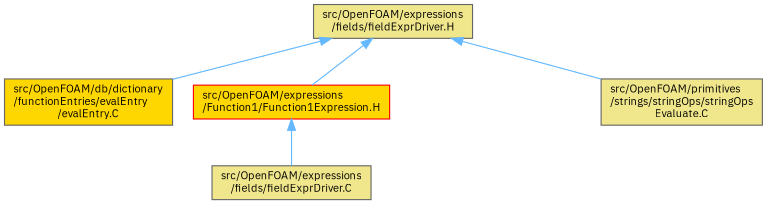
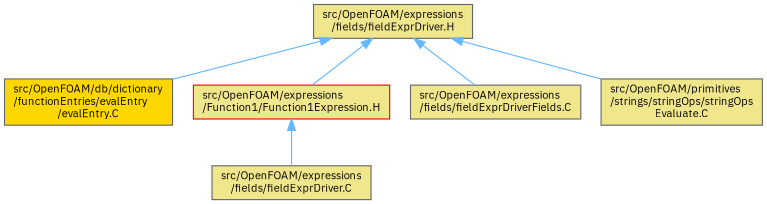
node "src/OpenFOAM/expressions /Function1/Function1Expression.H": fillcolor gold -> khaki
node "src/OpenFOAM/expressions /fields/fieldExprDriverFields.C": added
